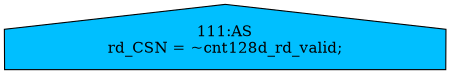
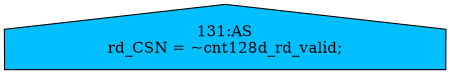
node "111:AS rd_CSN = ~cnt128d_rd_valid;": label "111:AS rd_CSN = ~cnt128d_rd_valid;" -> "131:AS rd_CSN = ~cnt128d_rd_valid;"
